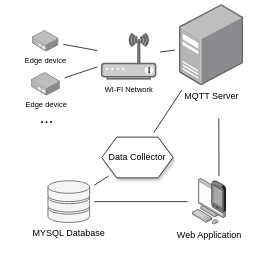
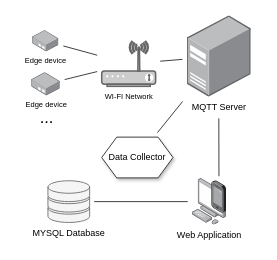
node "MQTT Server": moved (211, 45) -> (219, 56)
node "WI-FI Network": moved (129, 56) -> (129, 64)
edge "Data Collector" -- "MYSQL Database": removed
